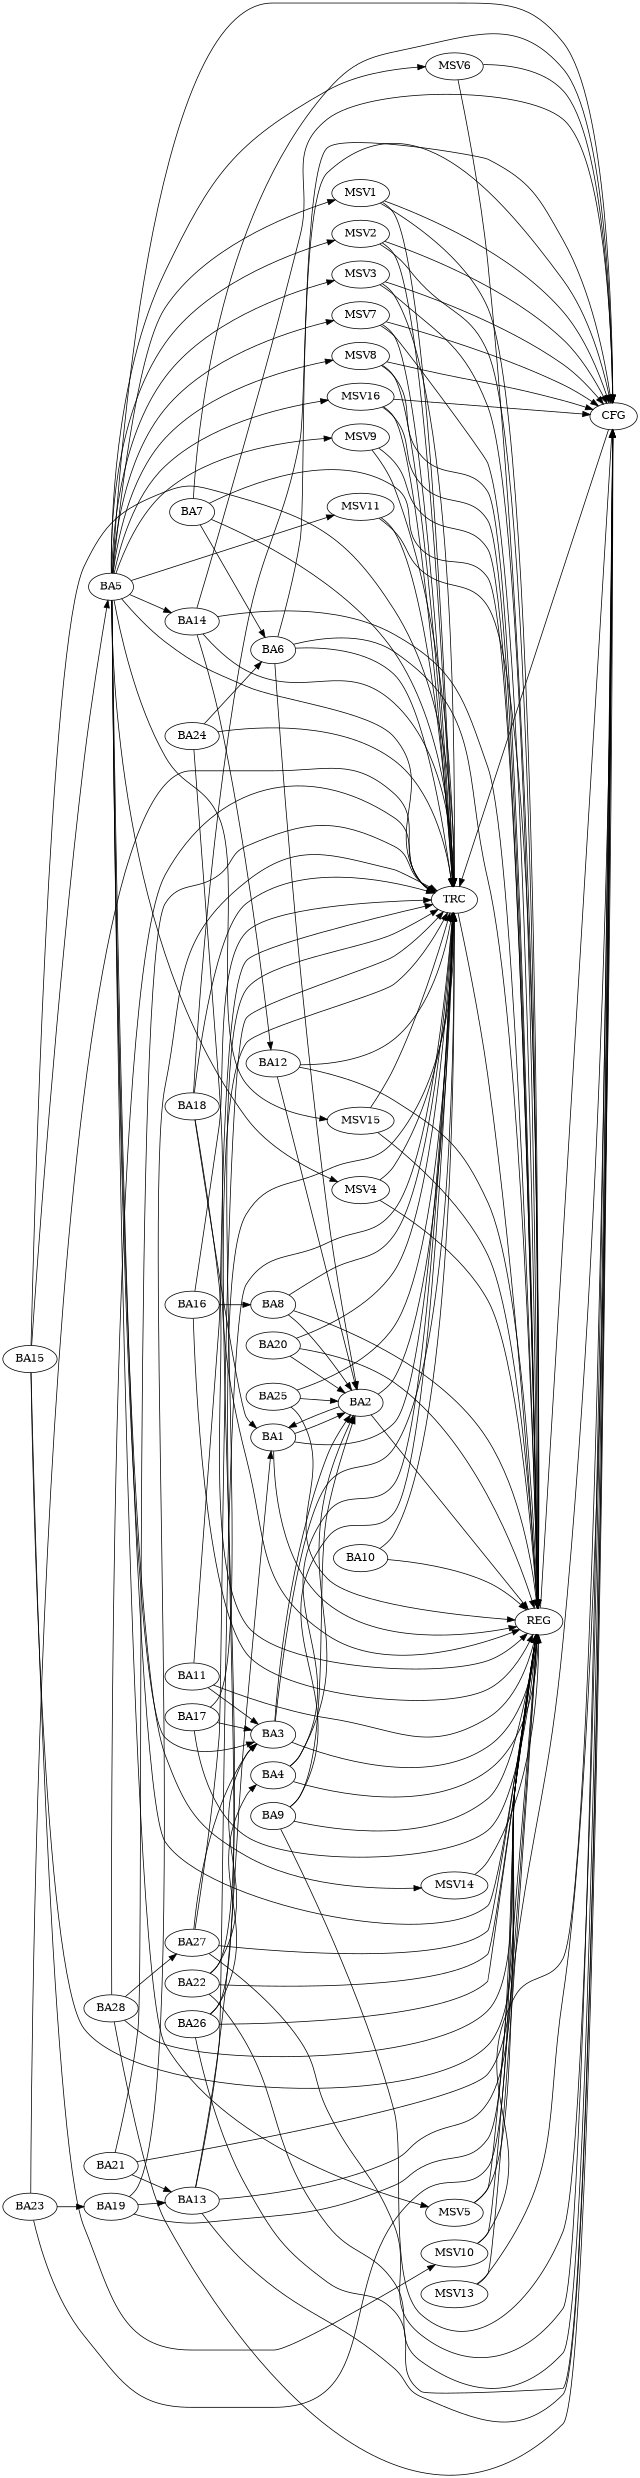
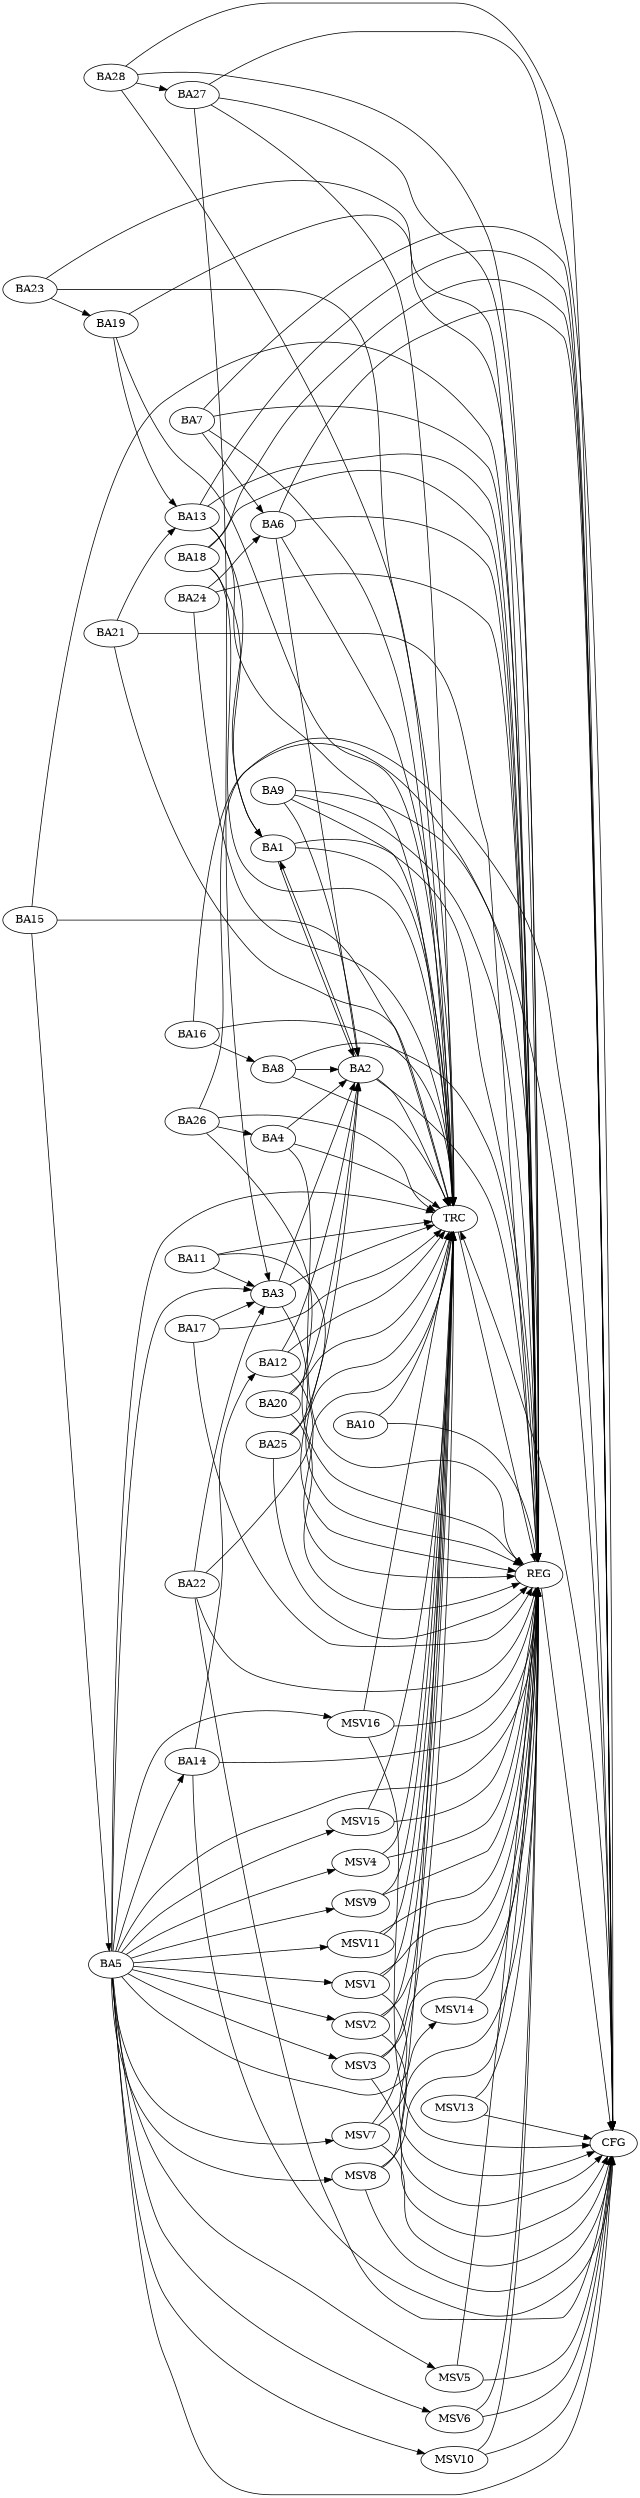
edge "BA14" -> "TRC": removed
edge "BA15" -> "MSV10": now "BA5" -> "MSV10"
